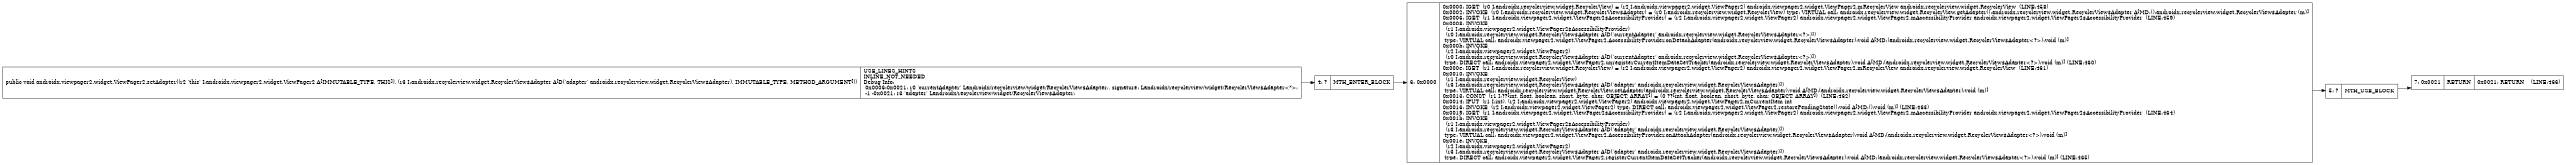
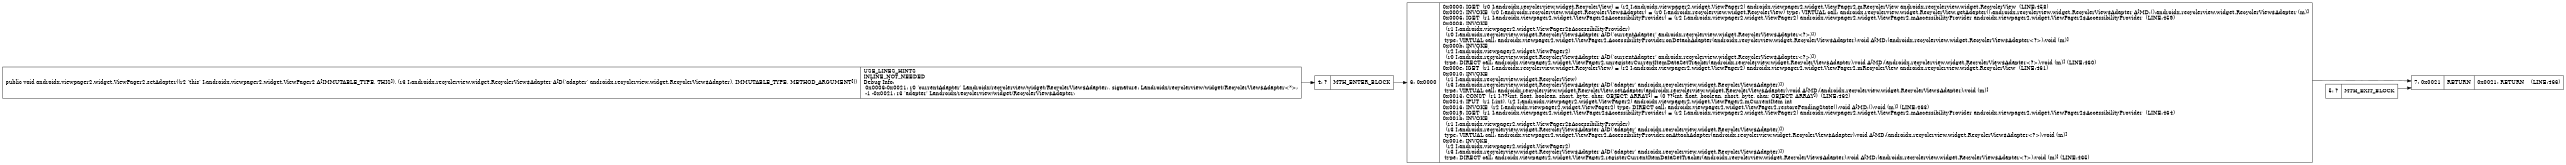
edge "6: 0x0000" -> "5: ?": now "6: 0x0000" -> "7: 0x0021"
node "5: ?": text "MTH_USE_BLOCK" -> "MTH_EXIT_BLOCK"
